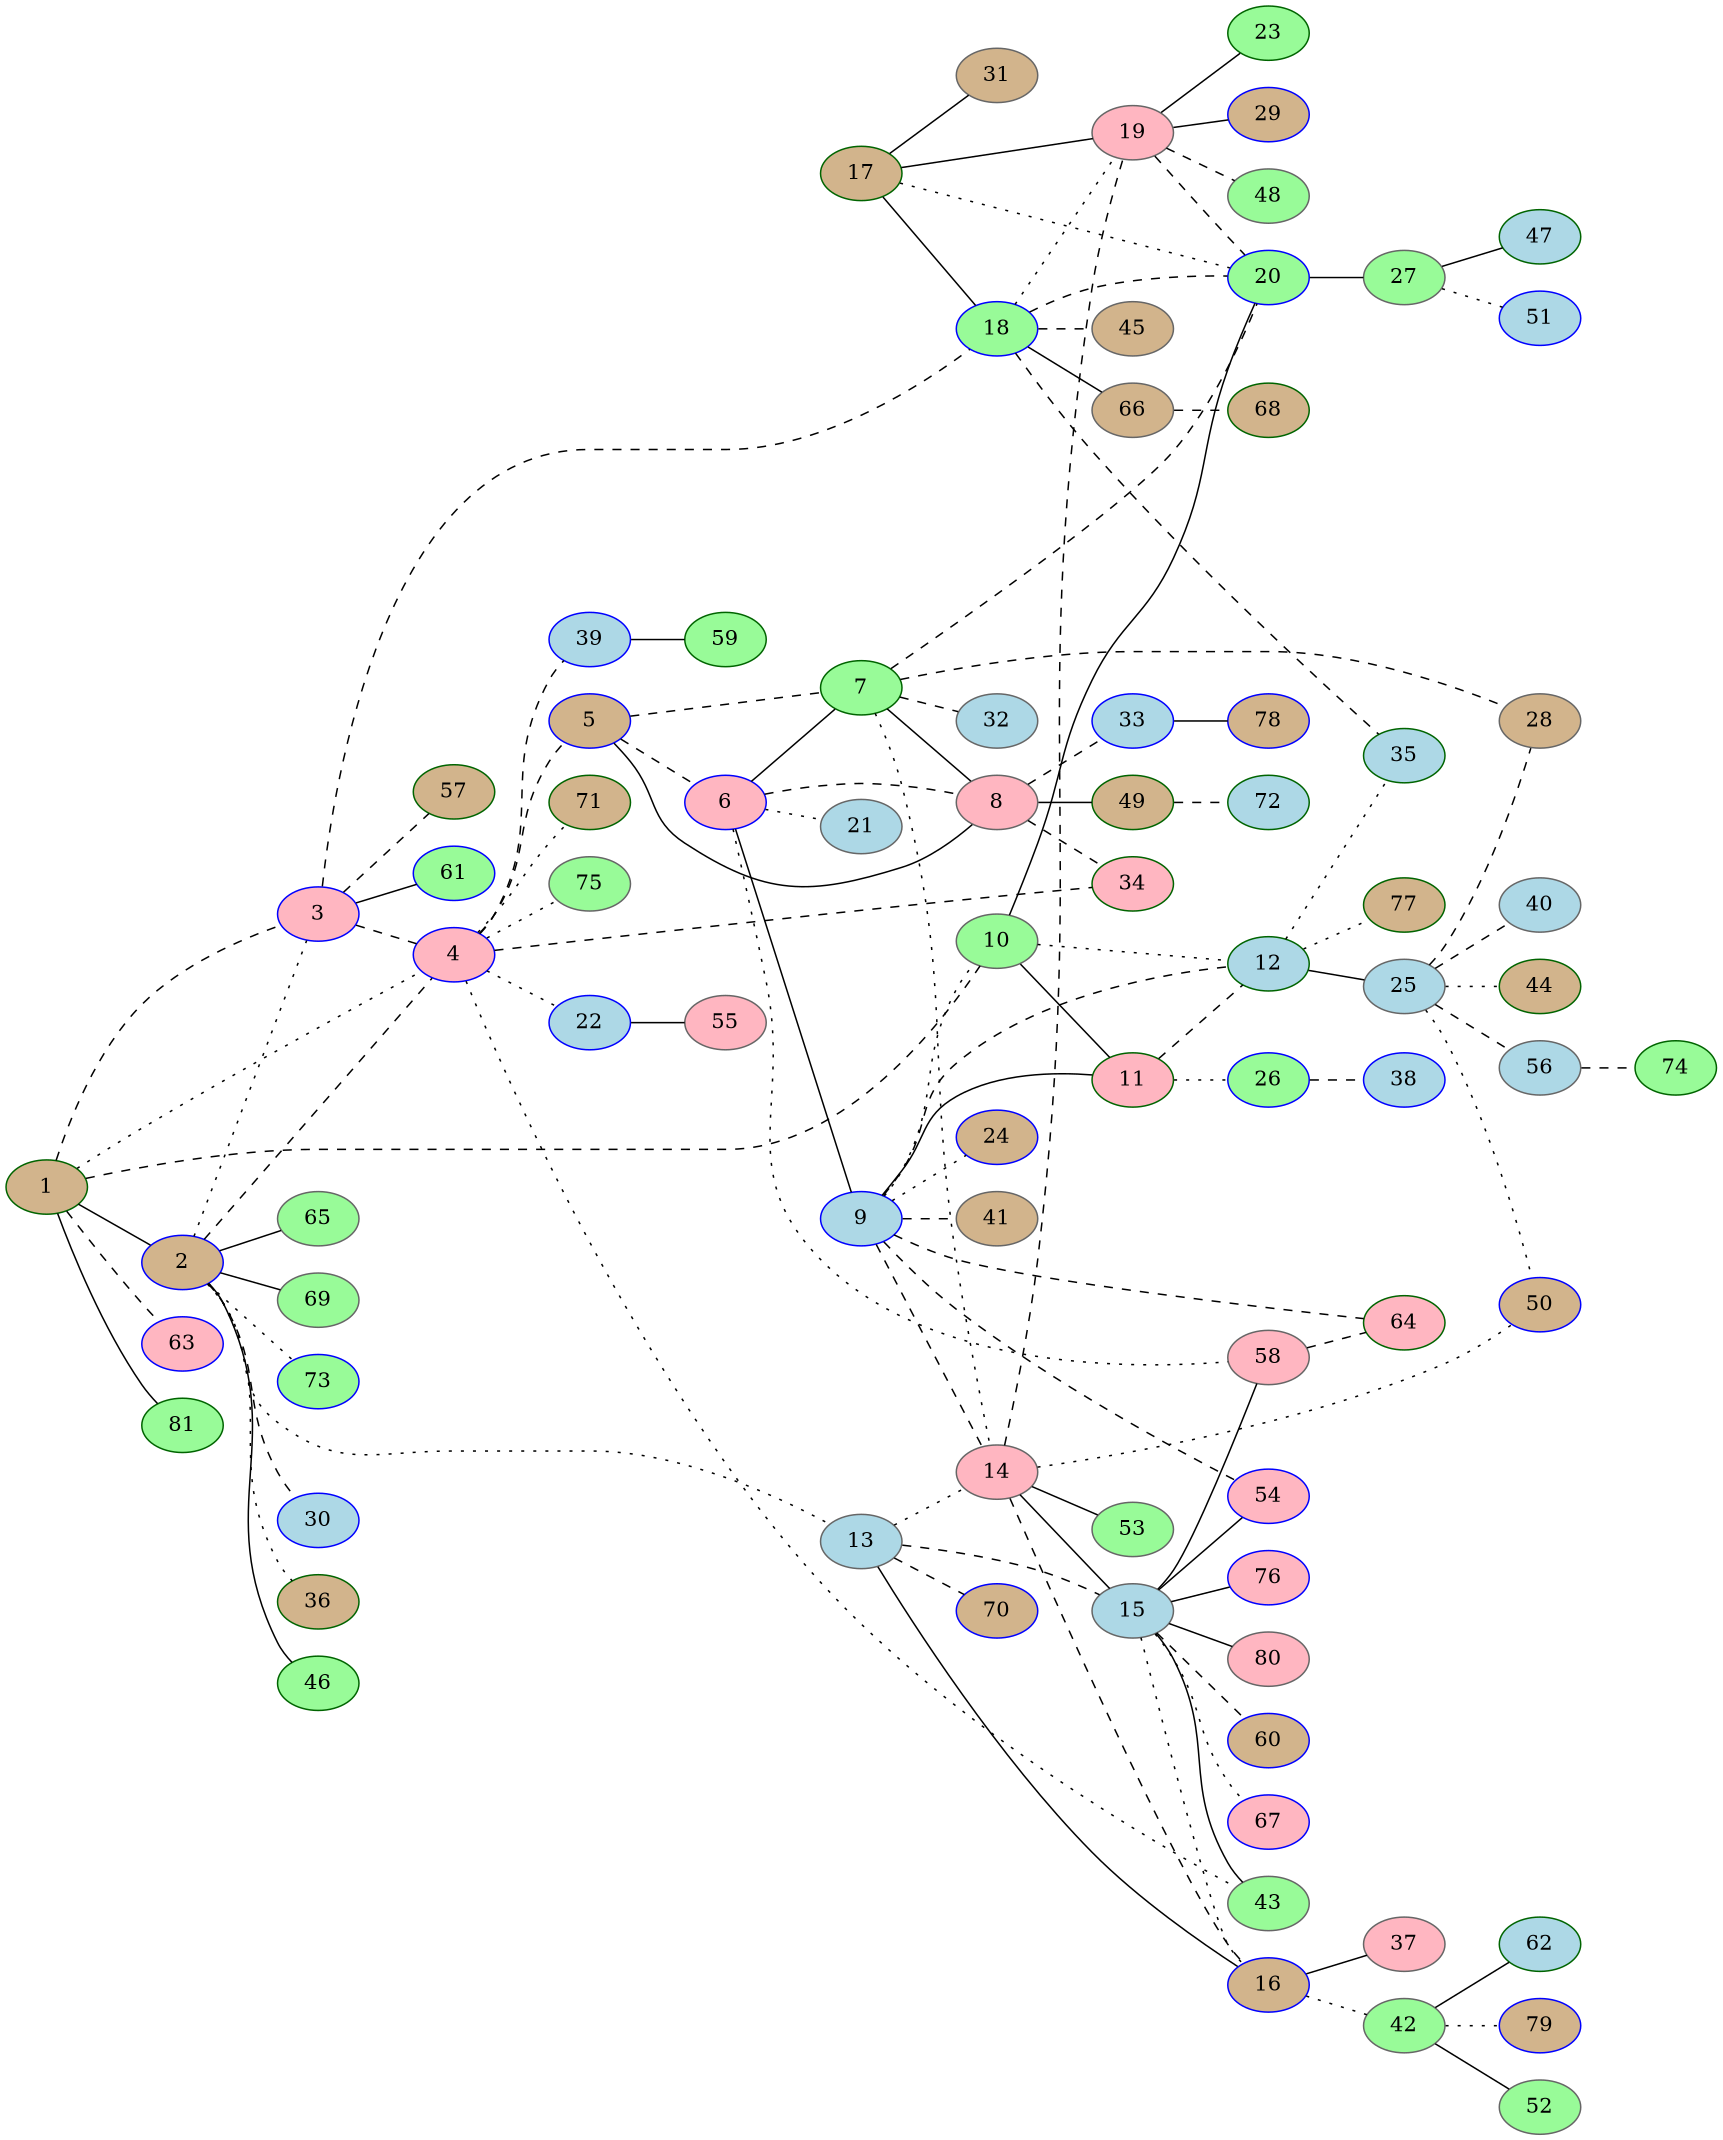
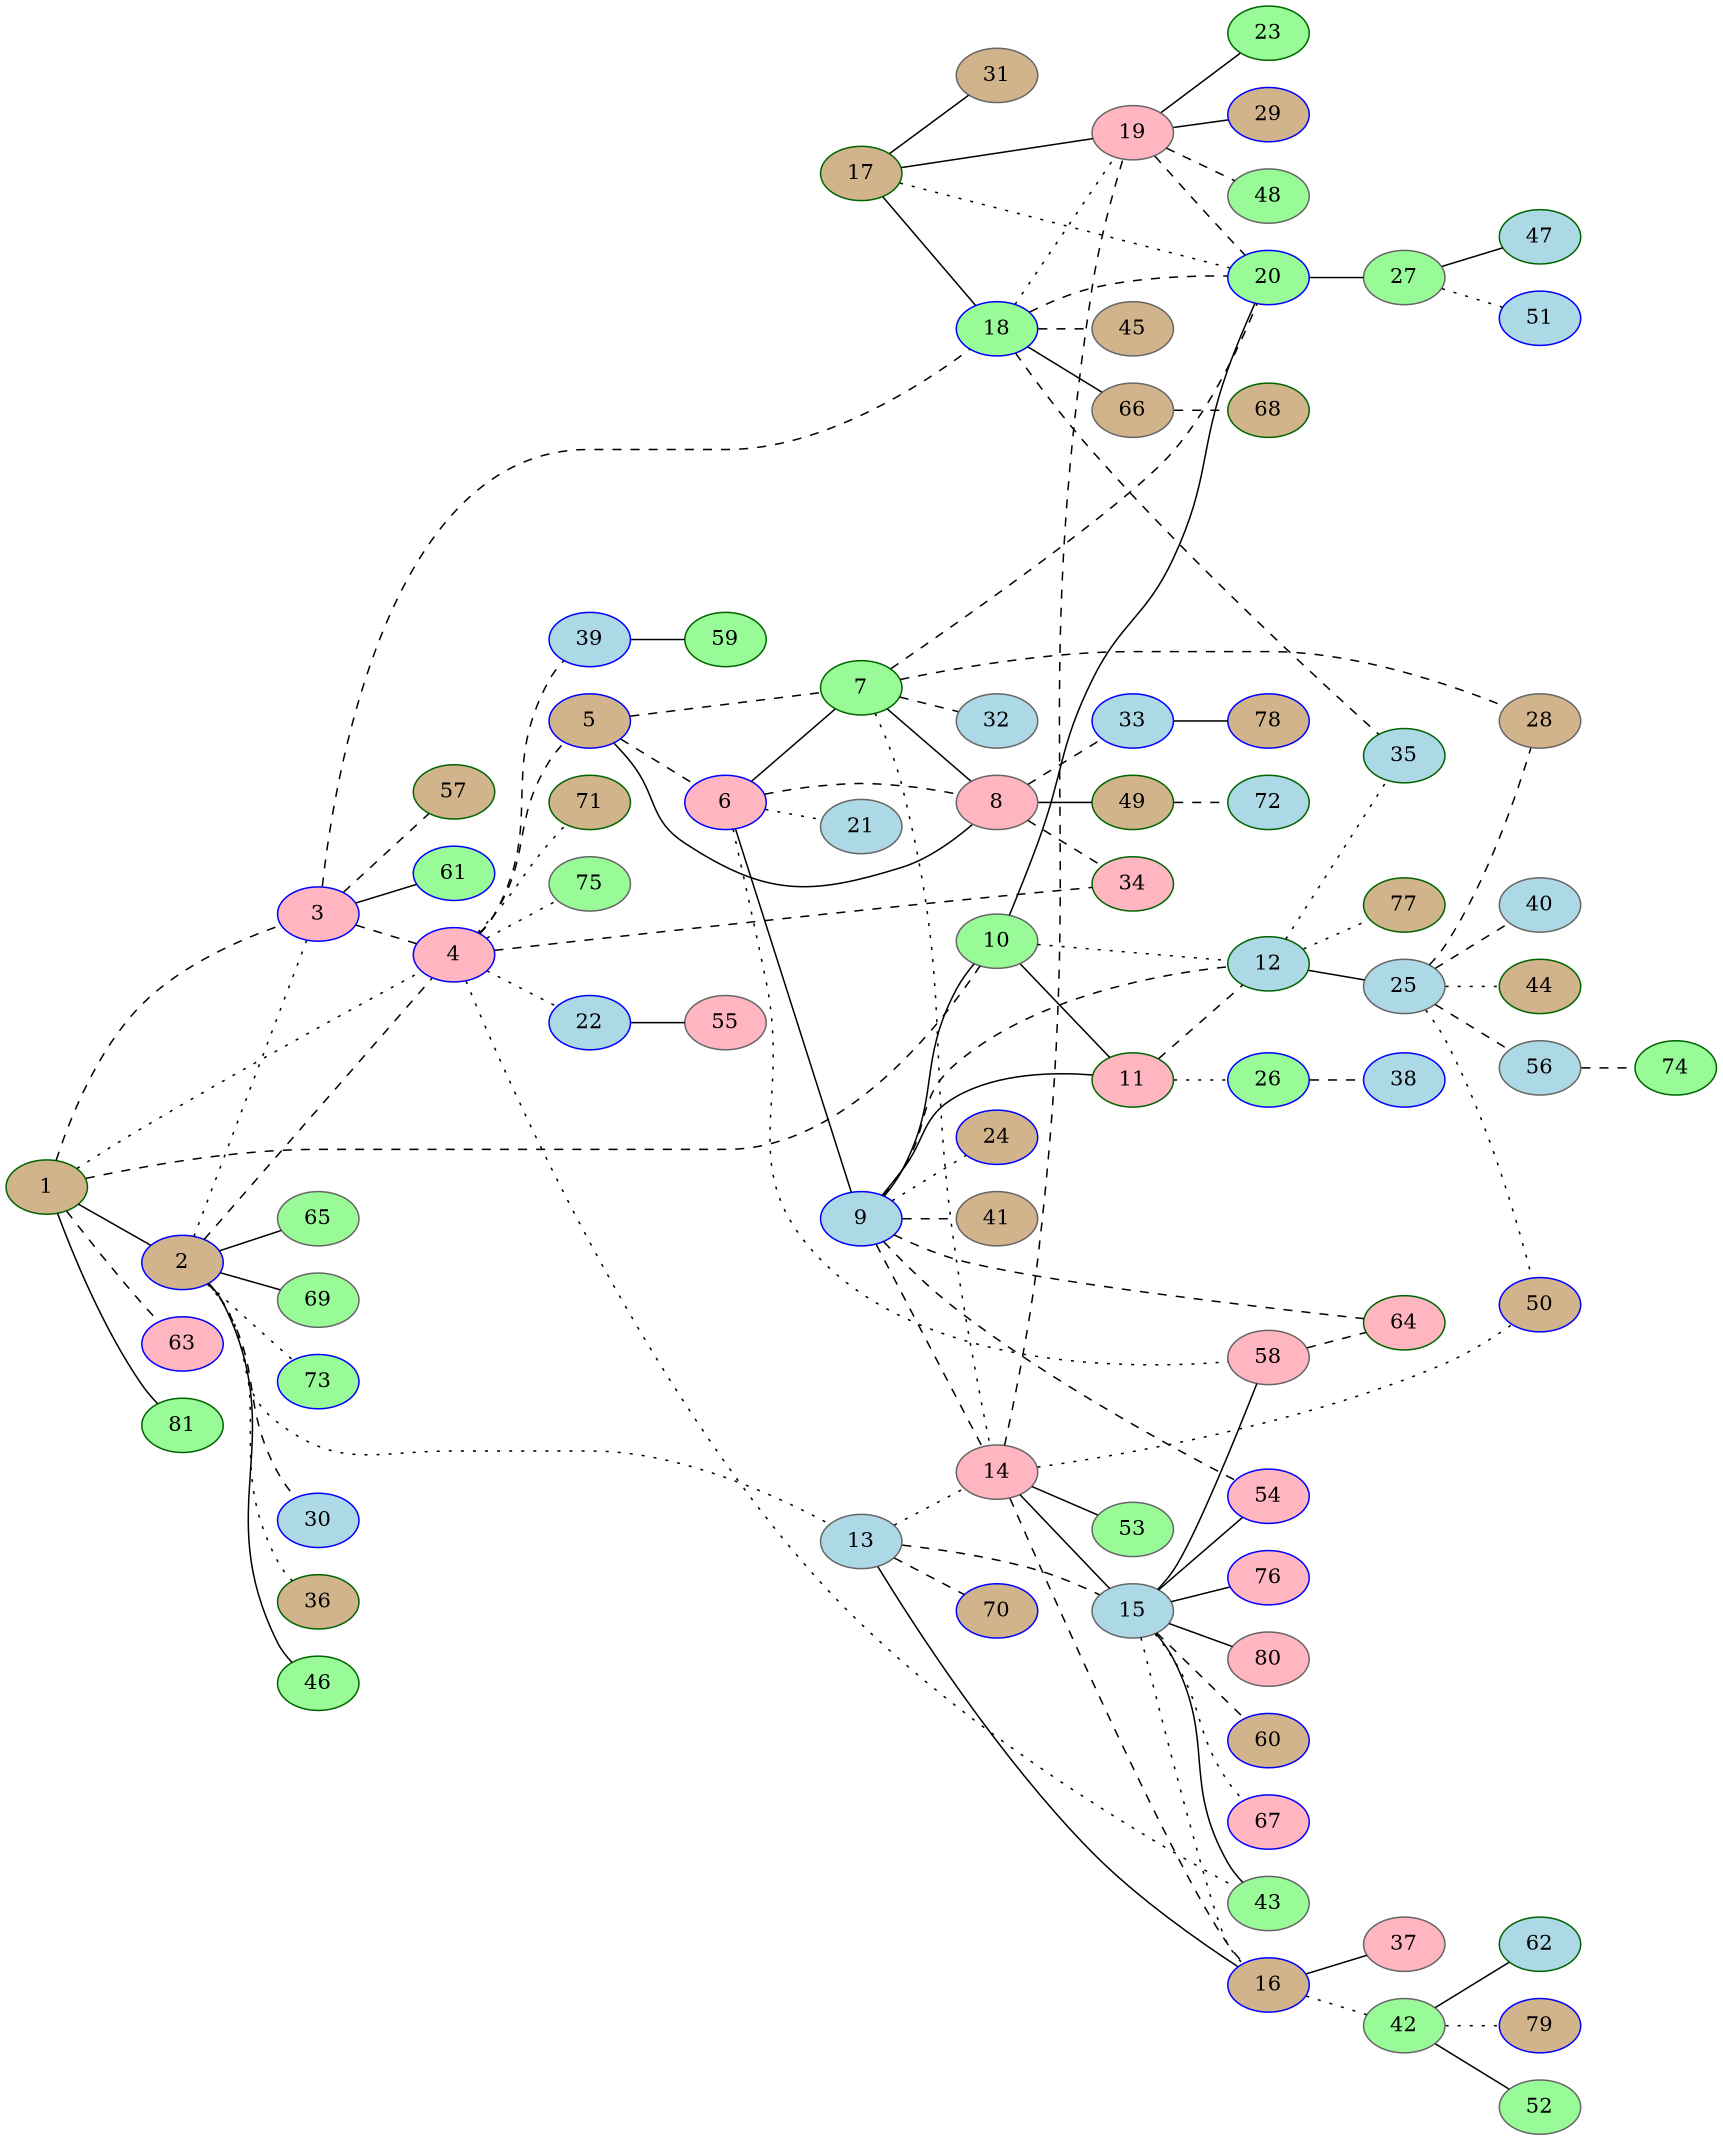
edge "10" -- "9": style dotted -> solid
